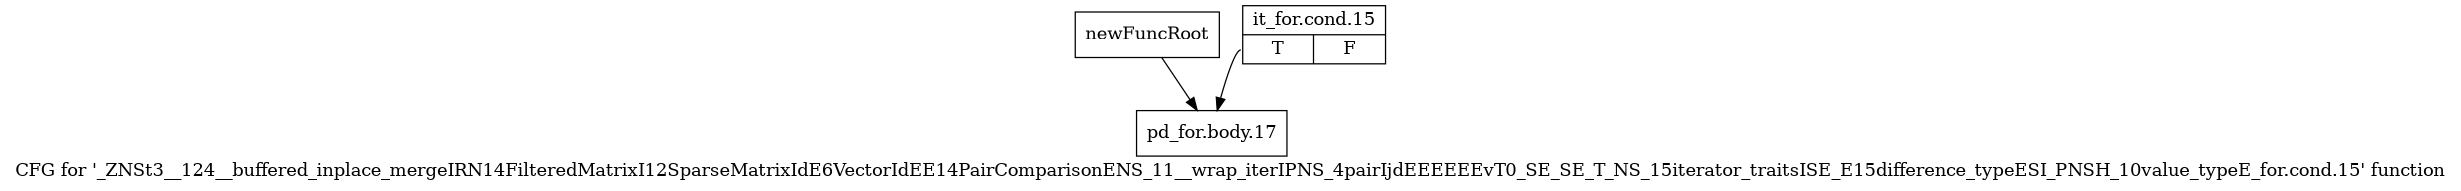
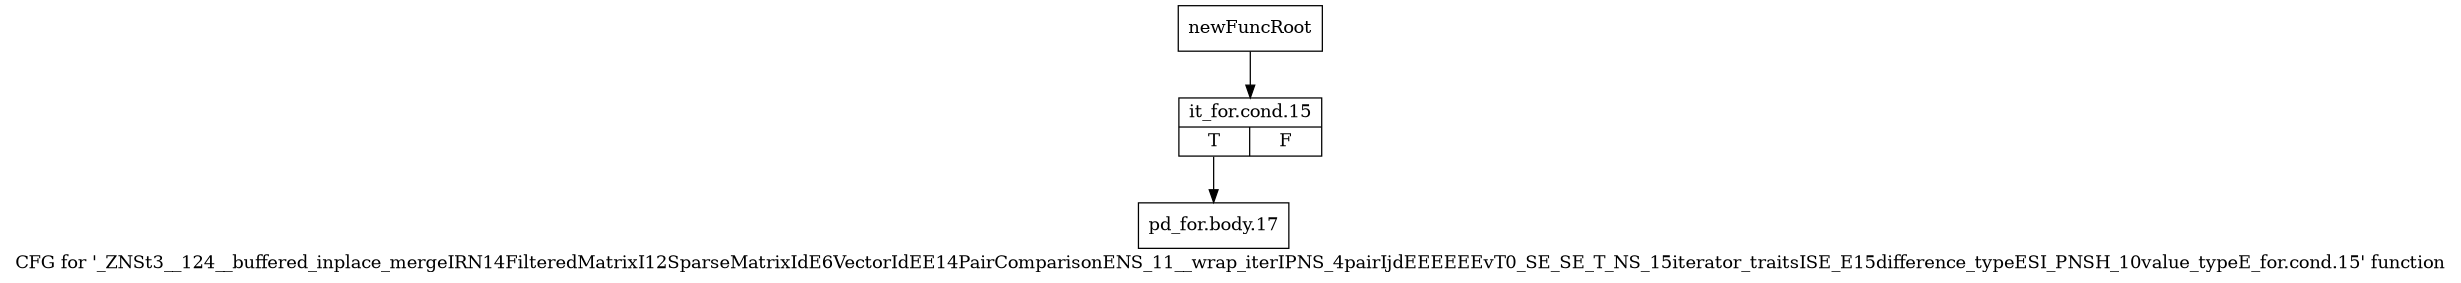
edge "newFuncRoot" -> "pd_for.body.17": now "newFuncRoot" -> "it_for.cond.15"
